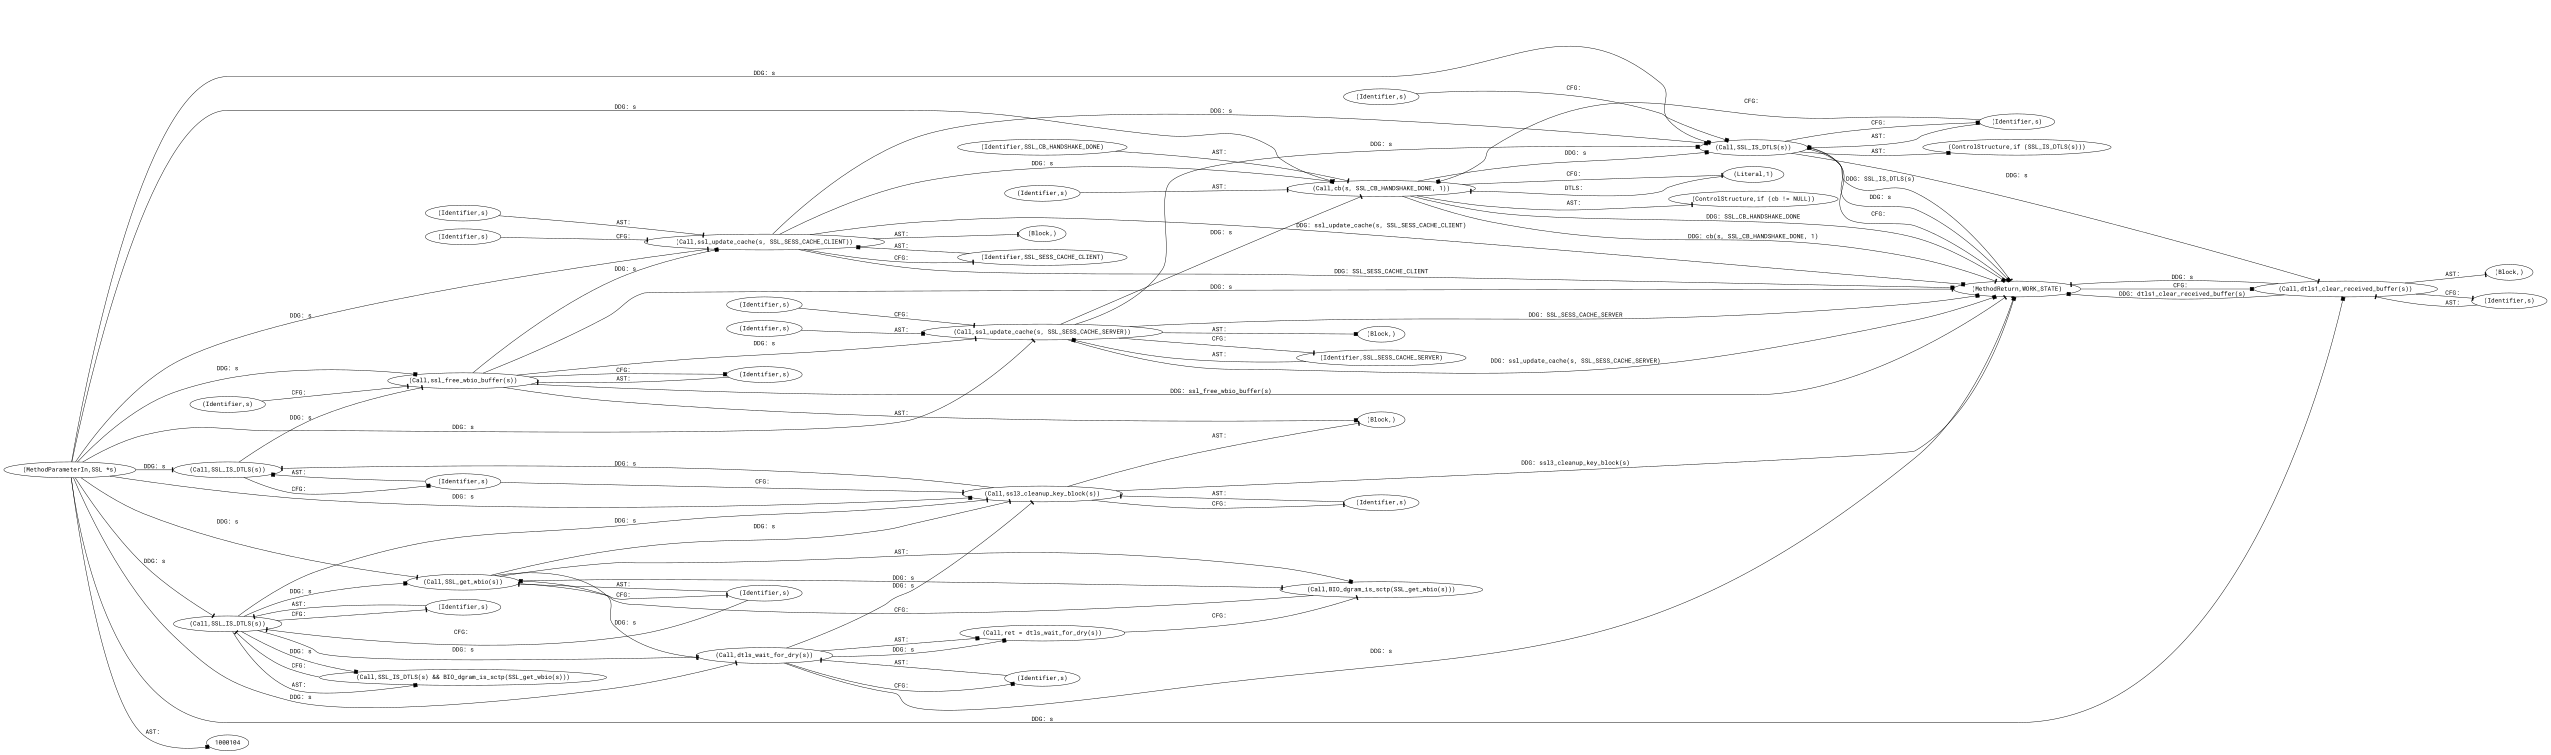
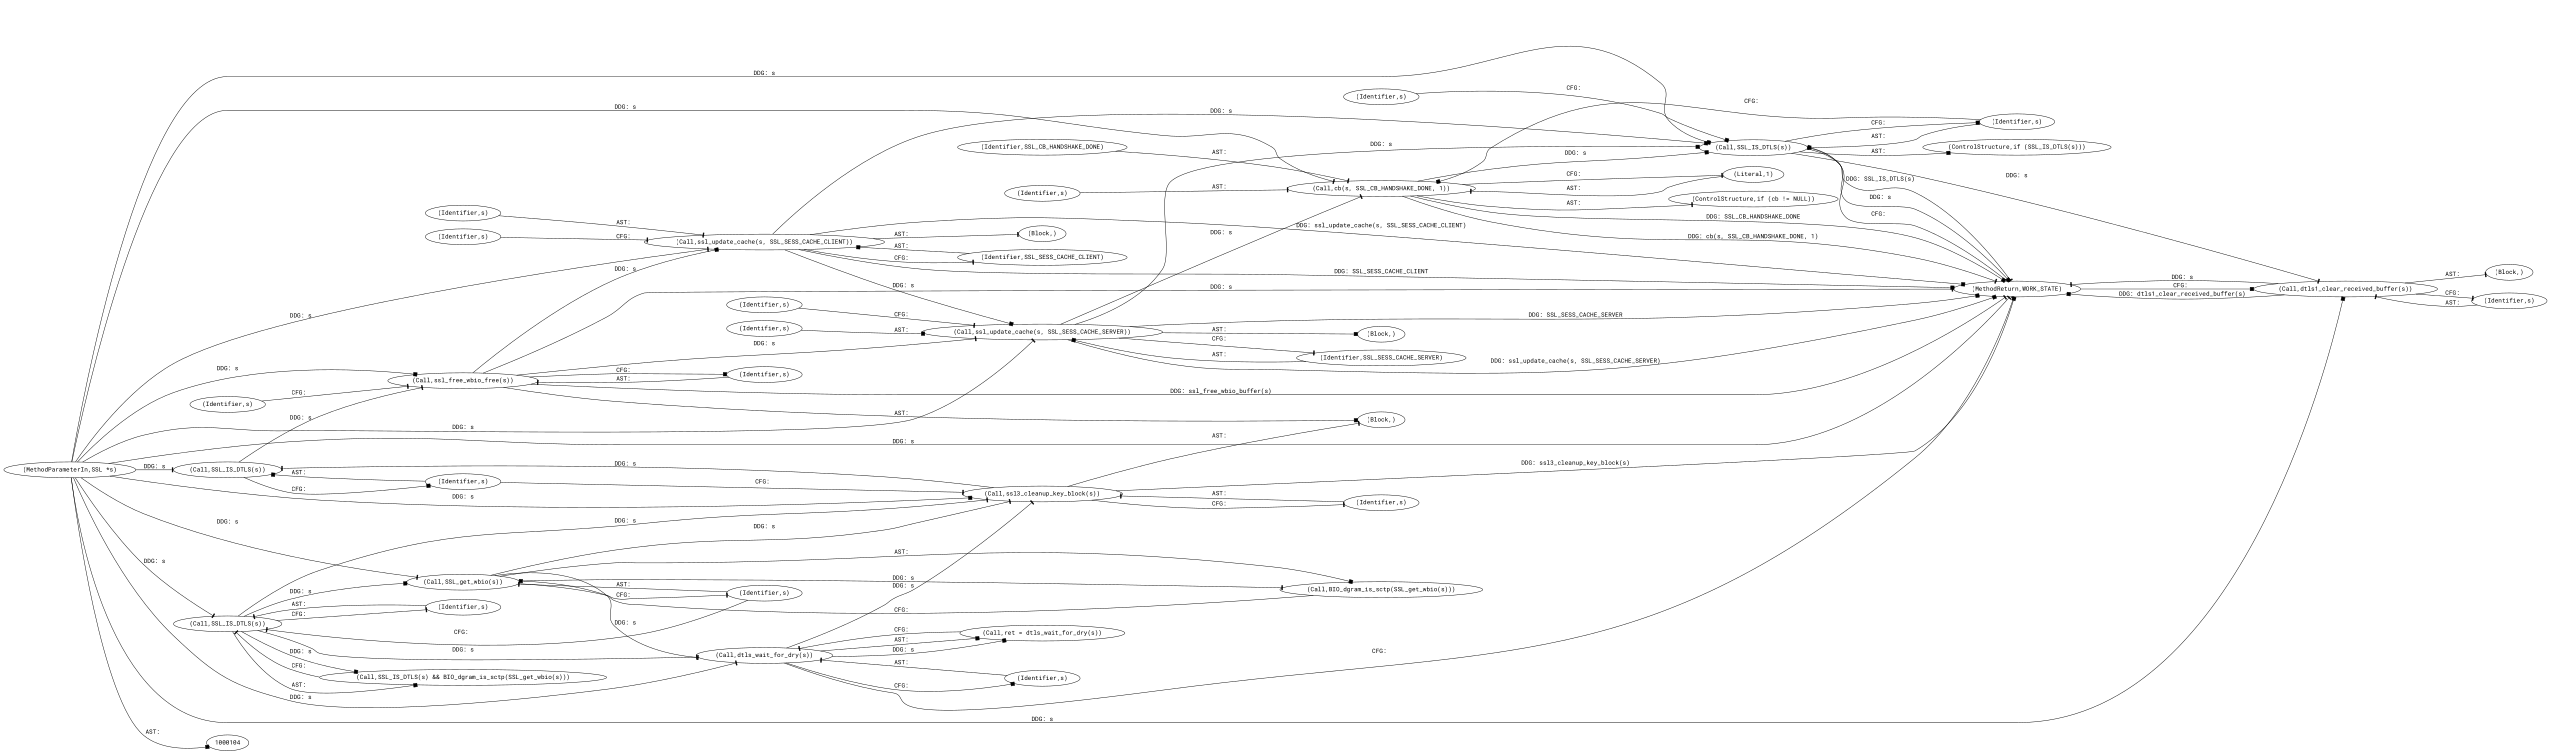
edge "(Call,ssl_update_cache(s, SSL_SESS_CACHE_CLIENT))" -> "(Call,cb(s, SSL_CB_HANDSHAKE_DONE, 1))": now "(Call,ssl_update_cache(s, SSL_SESS_CACHE_CLIENT))" -> "(Call,ssl_update_cache(s, SSL_SESS_CACHE_SERVER))"
edge "(Literal,1)" -> "(Call,cb(s, SSL_CB_HANDSHAKE_DONE, 1))": label "DTLS: " -> "AST: "
node "(Call,ssl_free_wbio_buffer(s))": label "(Call,ssl_free_wbio_buffer(s))" -> "(Call,ssl_free_wbio_free(s))"
edge "(MethodParameterIn,SSL *s)" -> "(MethodReturn,WORK_STATE)": added, label "DDG: s"
edge "(Call,ret = dtls_wait_for_dry(s))" -> "(Call,BIO_dgram_is_sctp(SSL_get_wbio(s)))": now "(Call,ret = dtls_wait_for_dry(s))" -> "(Call,dtls_wait_for_dry(s))"
edge "(Call,dtls_wait_for_dry(s))" -> "(MethodReturn,WORK_STATE)": label "DDG: s" -> "CFG: "
